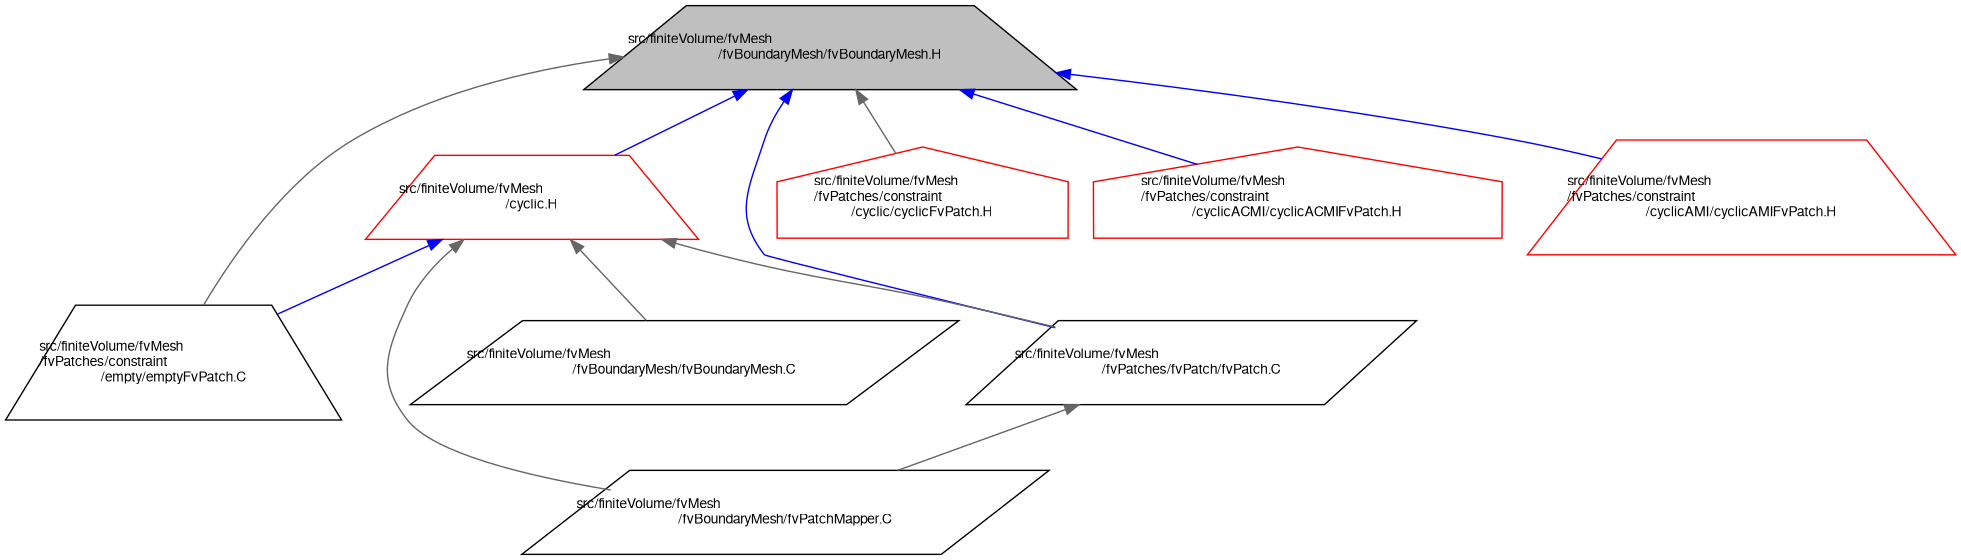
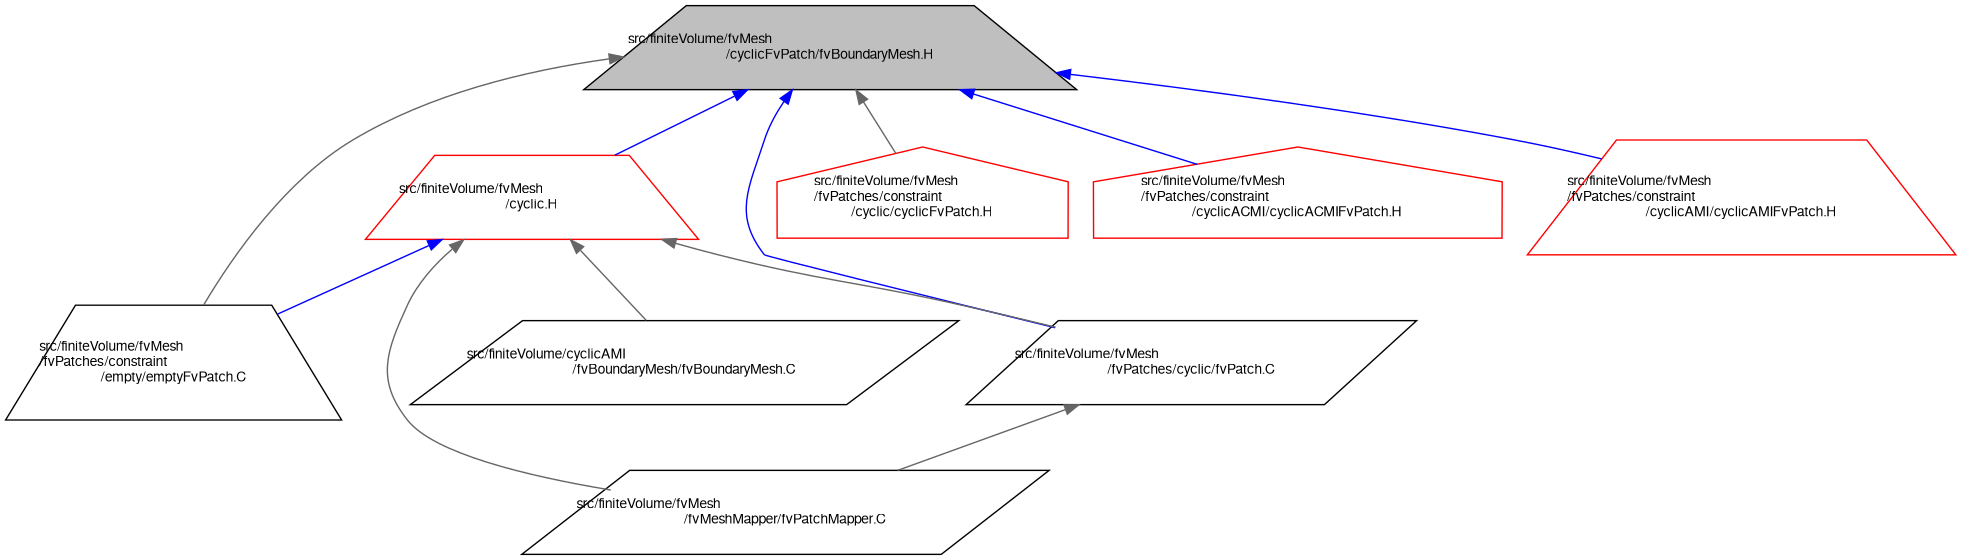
node "src/finiteVolume/fvMesh /fvBoundaryMesh/fvBoundaryMesh.H": label "src/finiteVolume/fvMesh /fvBoundaryMesh/fvBoundaryMesh.H" -> "src/finiteVolume/fvMesh /cyclicFvPatch/fvBoundaryMesh.H"
node "src/finiteVolume/fvMesh /fvBoundaryMesh/fvBoundaryMesh.C": label "src/finiteVolume/fvMesh /fvBoundaryMesh/fvBoundaryMesh.C" -> "src/finiteVolume/cyclicAMI /fvBoundaryMesh/fvBoundaryMesh.C"
node "src/finiteVolume/fvMesh /fvPatches/fvPatch/fvPatch.C": label "src/finiteVolume/fvMesh /fvPatches/fvPatch/fvPatch.C" -> "src/finiteVolume/fvMesh /fvPatches/cyclic/fvPatch.C"
node "src/finiteVolume/fvMesh /fvBoundaryMesh/fvPatchMapper.C": label "src/finiteVolume/fvMesh /fvBoundaryMesh/fvPatchMapper.C" -> "src/finiteVolume/fvMesh /fvMeshMapper/fvPatchMapper.C"
